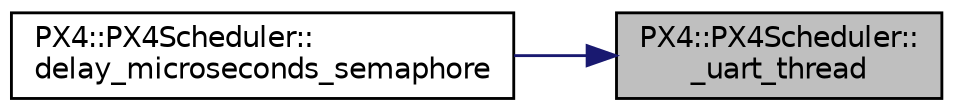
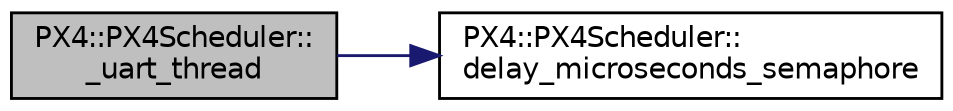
edge "PX4::PX4Scheduler:: delay_microseconds_semaphore" -> "PX4::PX4Scheduler:: _uart_thread": reversed
